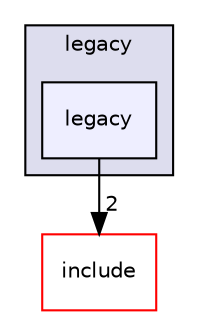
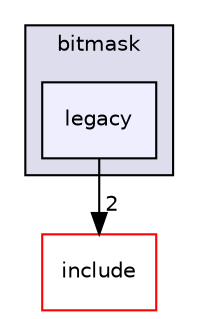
cluster "legacy": label "legacy" -> "bitmask"
